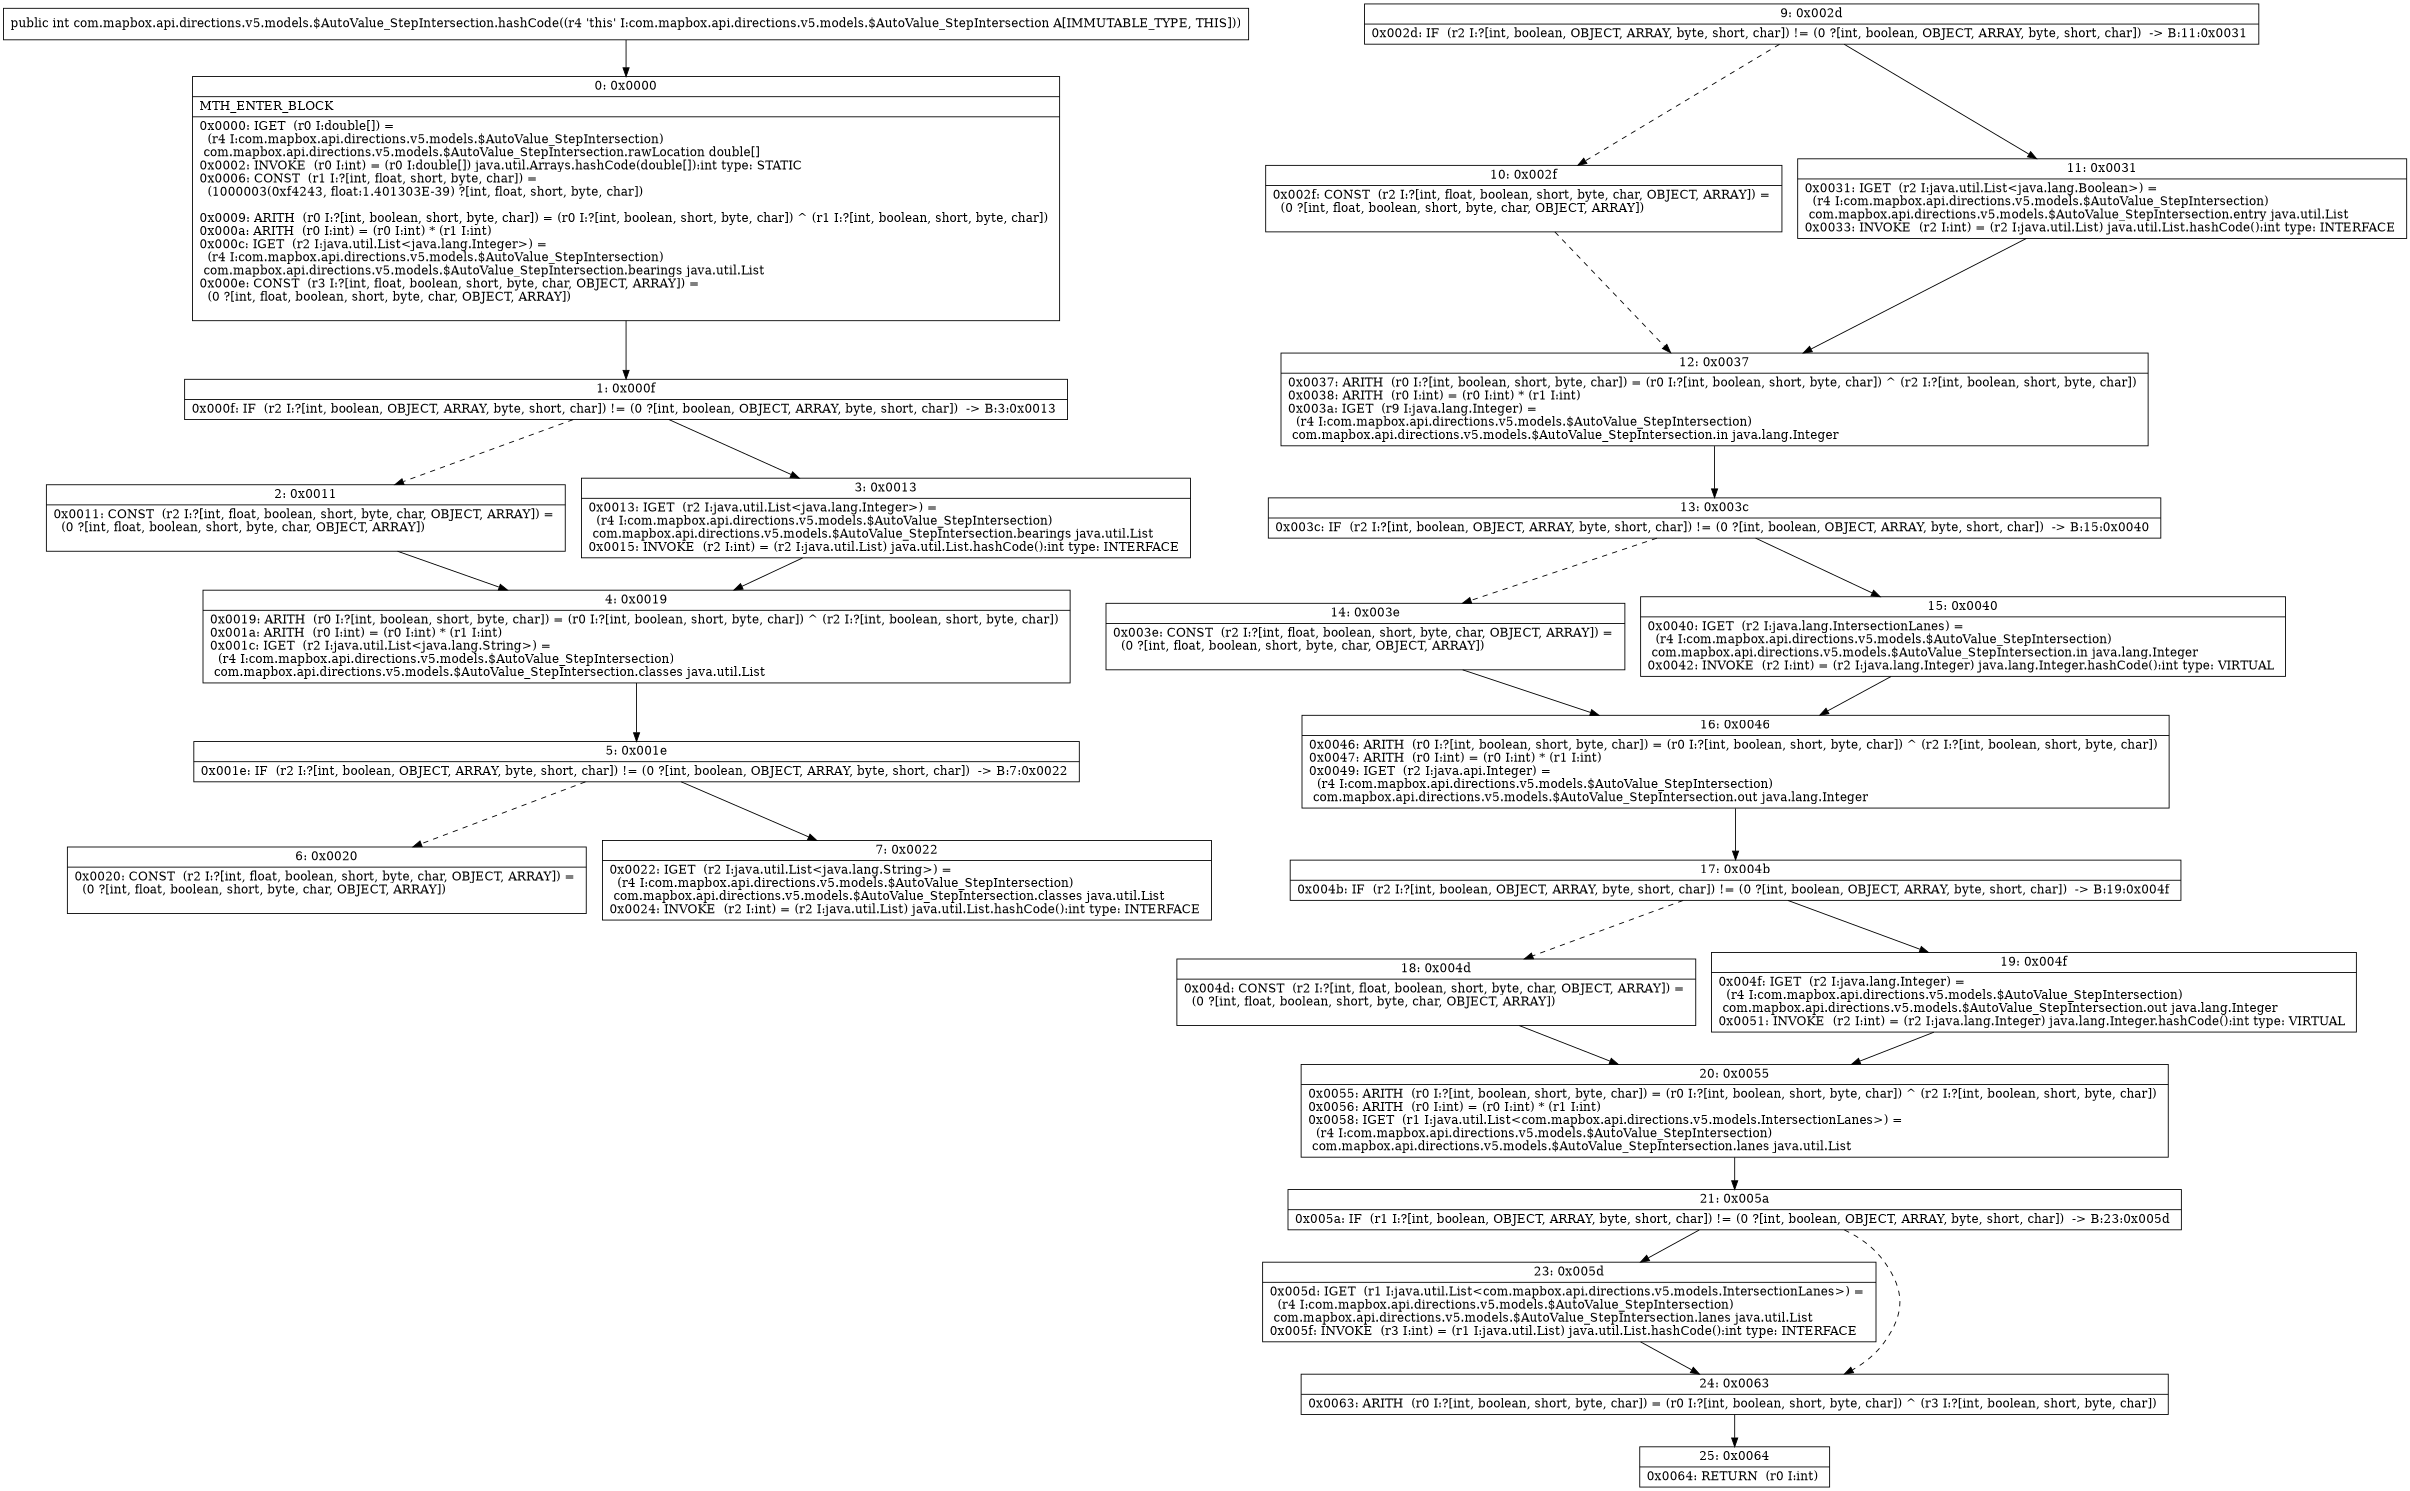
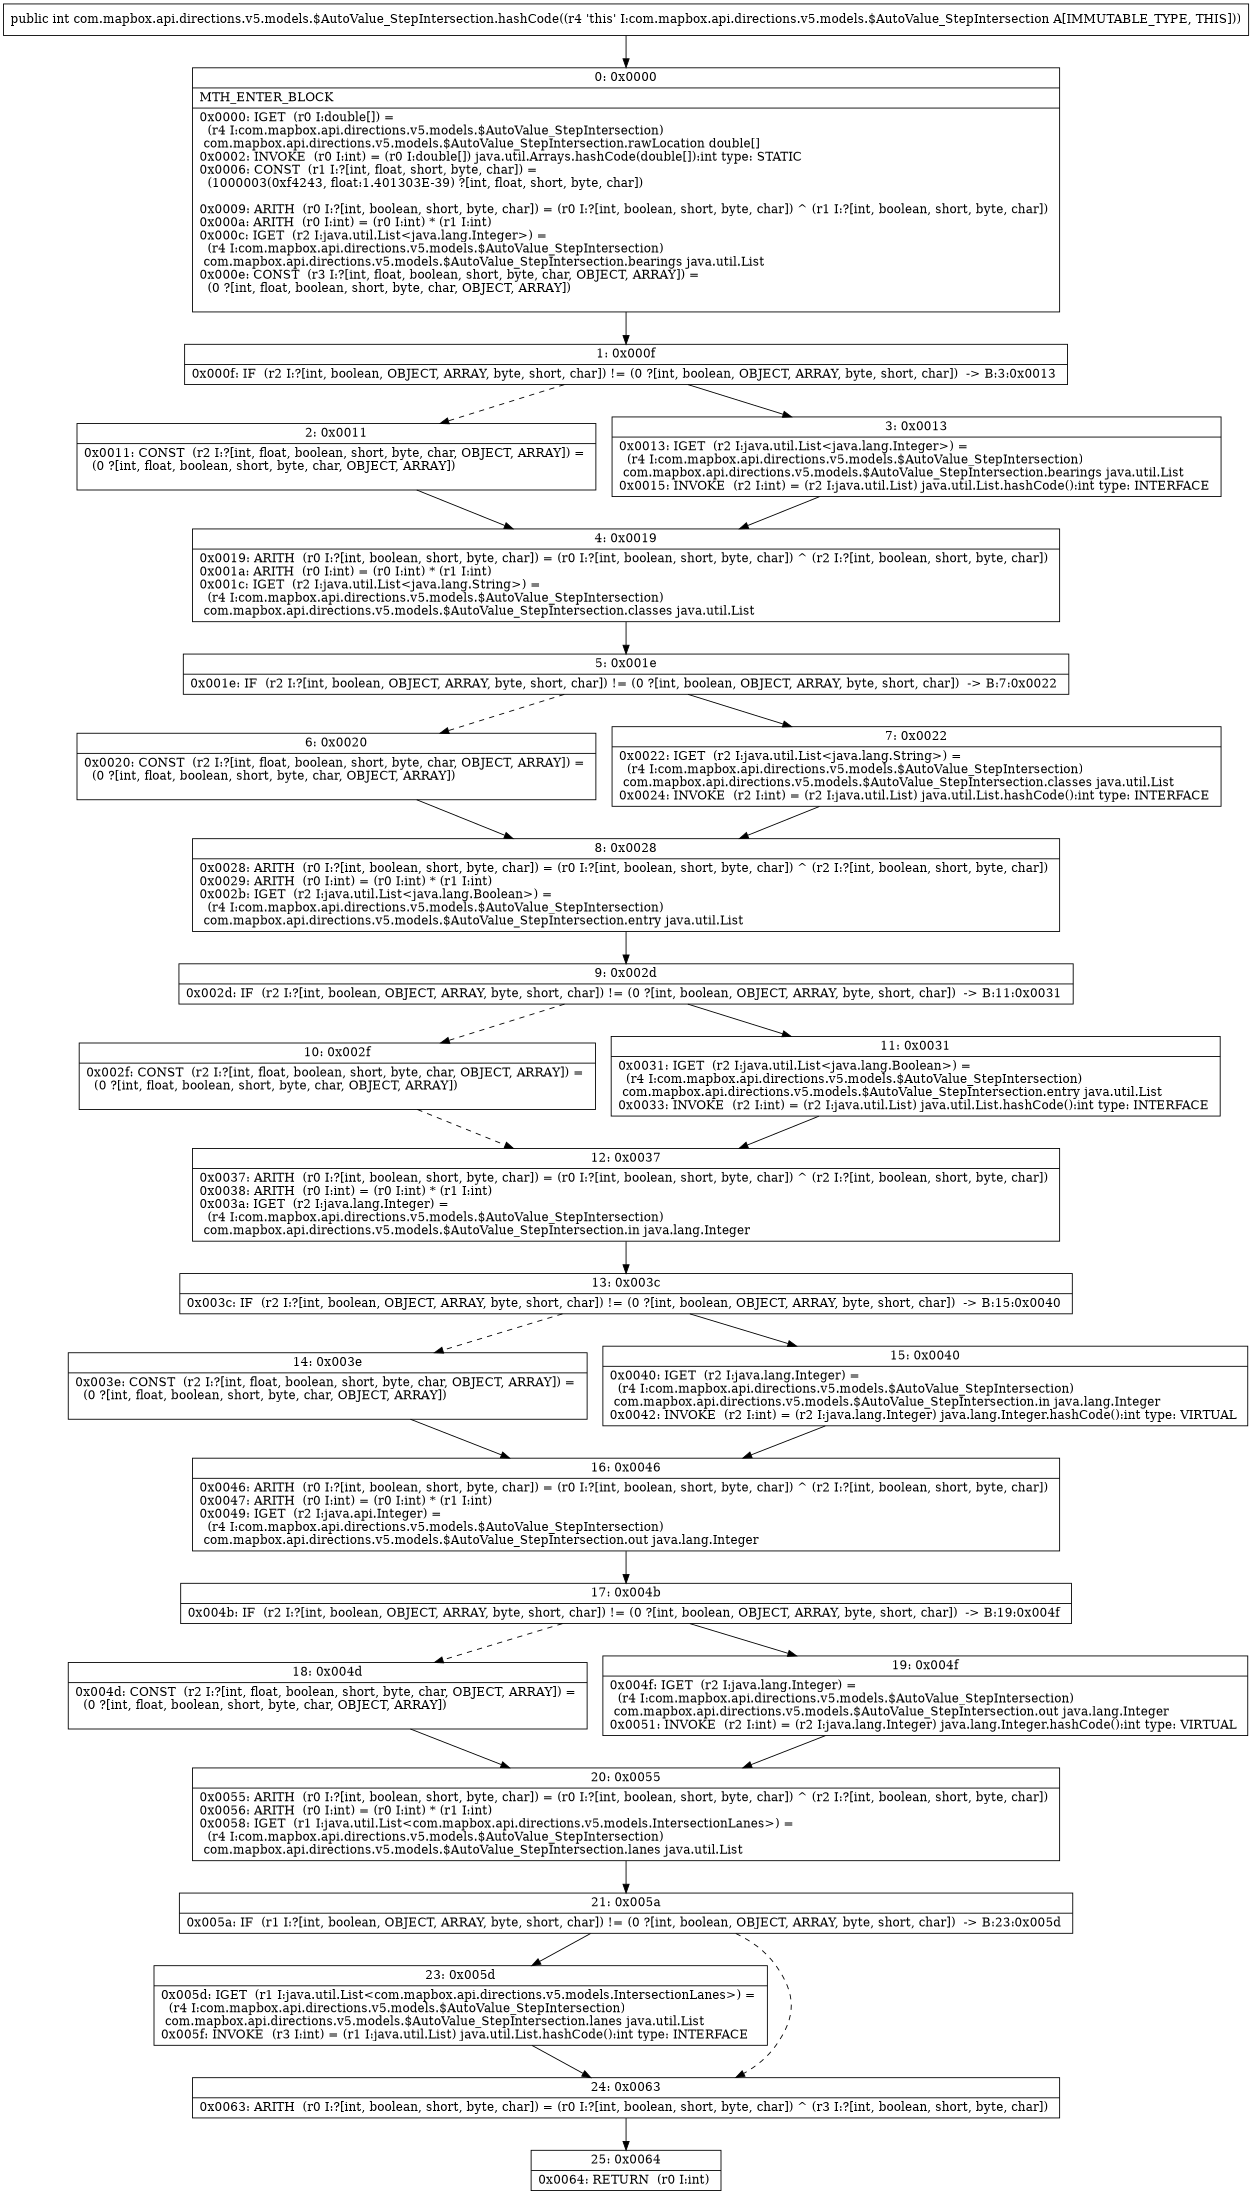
node "12: 0x0037": text "0x003a: IGET  (r9 I:java.lang.Integer) =" -> "0x003a: IGET  (r2 I:java.lang.Integer) ="
node "15: 0x0040": text "0x0040: IGET  (r2 I:java.lang.IntersectionLanes) =" -> "0x0040: IGET  (r2 I:java.lang.Integer) ="
node "8: 0x0028": added
